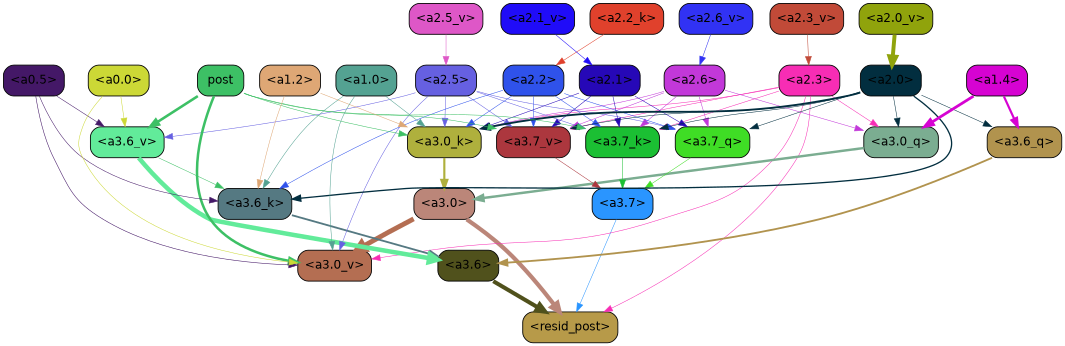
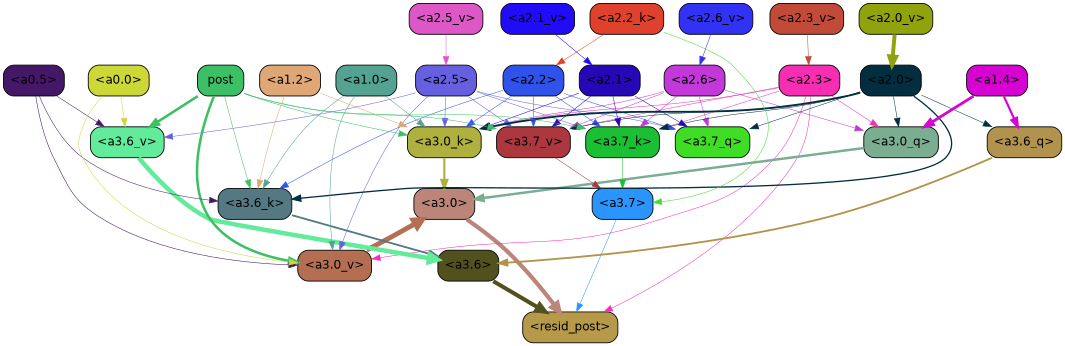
edge "<a3.7_q>" -> "<a3.7>": now "<a2.2_k>" -> "<a3.7>"
edge "<a3.6_v>" -> "<a3.6_k>": now "post" -> "<a3.6_k>"
edge "<a3.0>" -> "<a3.0_v>": reversed
